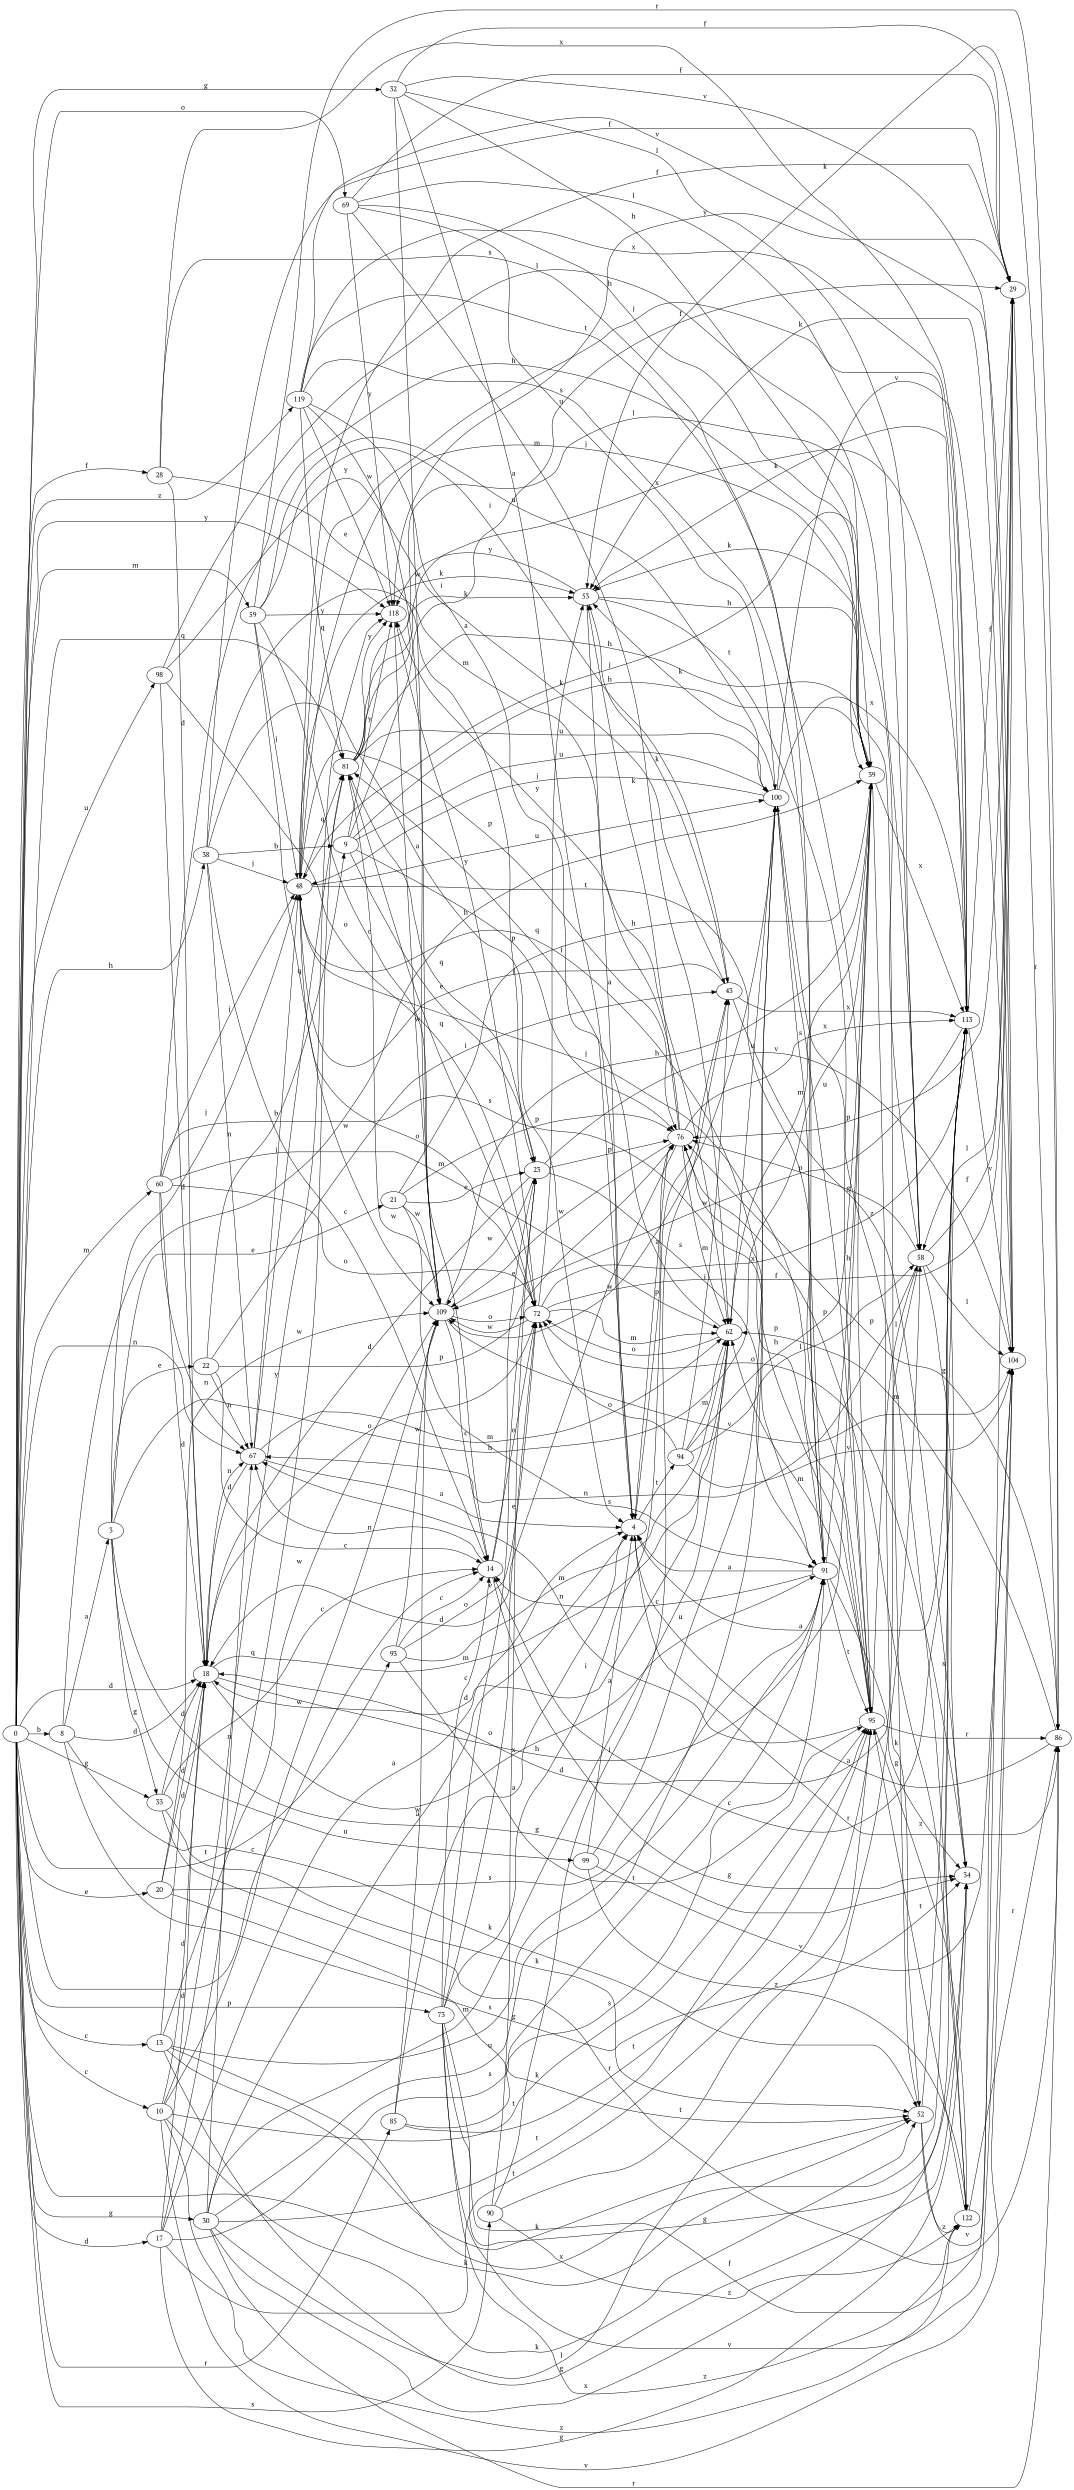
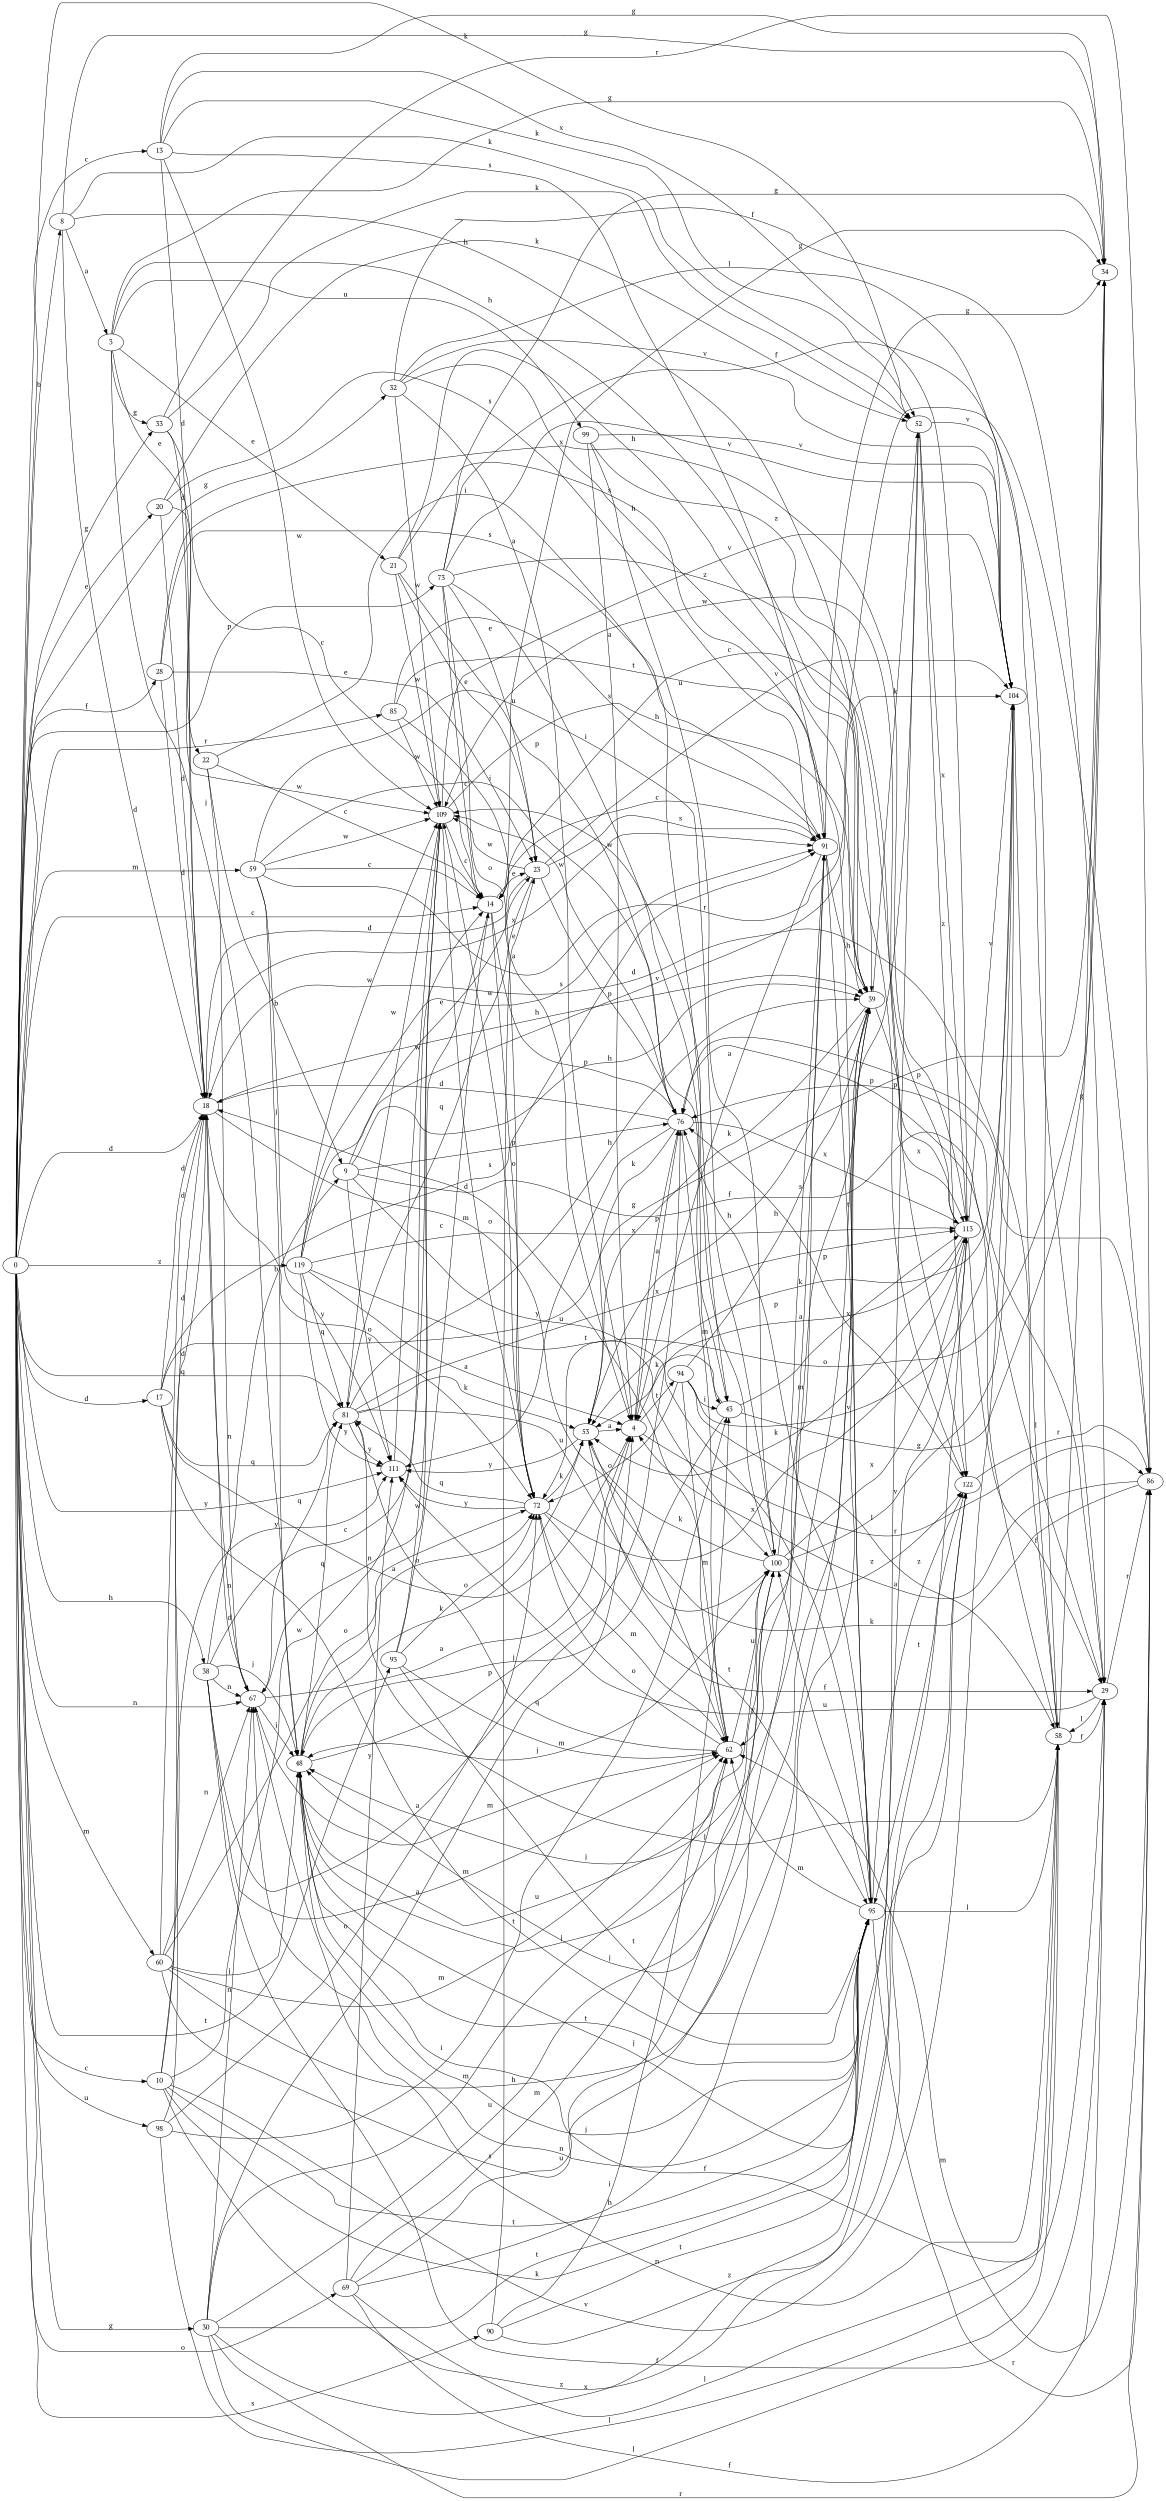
node "118": label "118" -> "111"
edge "58" -> "104": reversed
edge "22" -> "76": now "14" -> "76"
